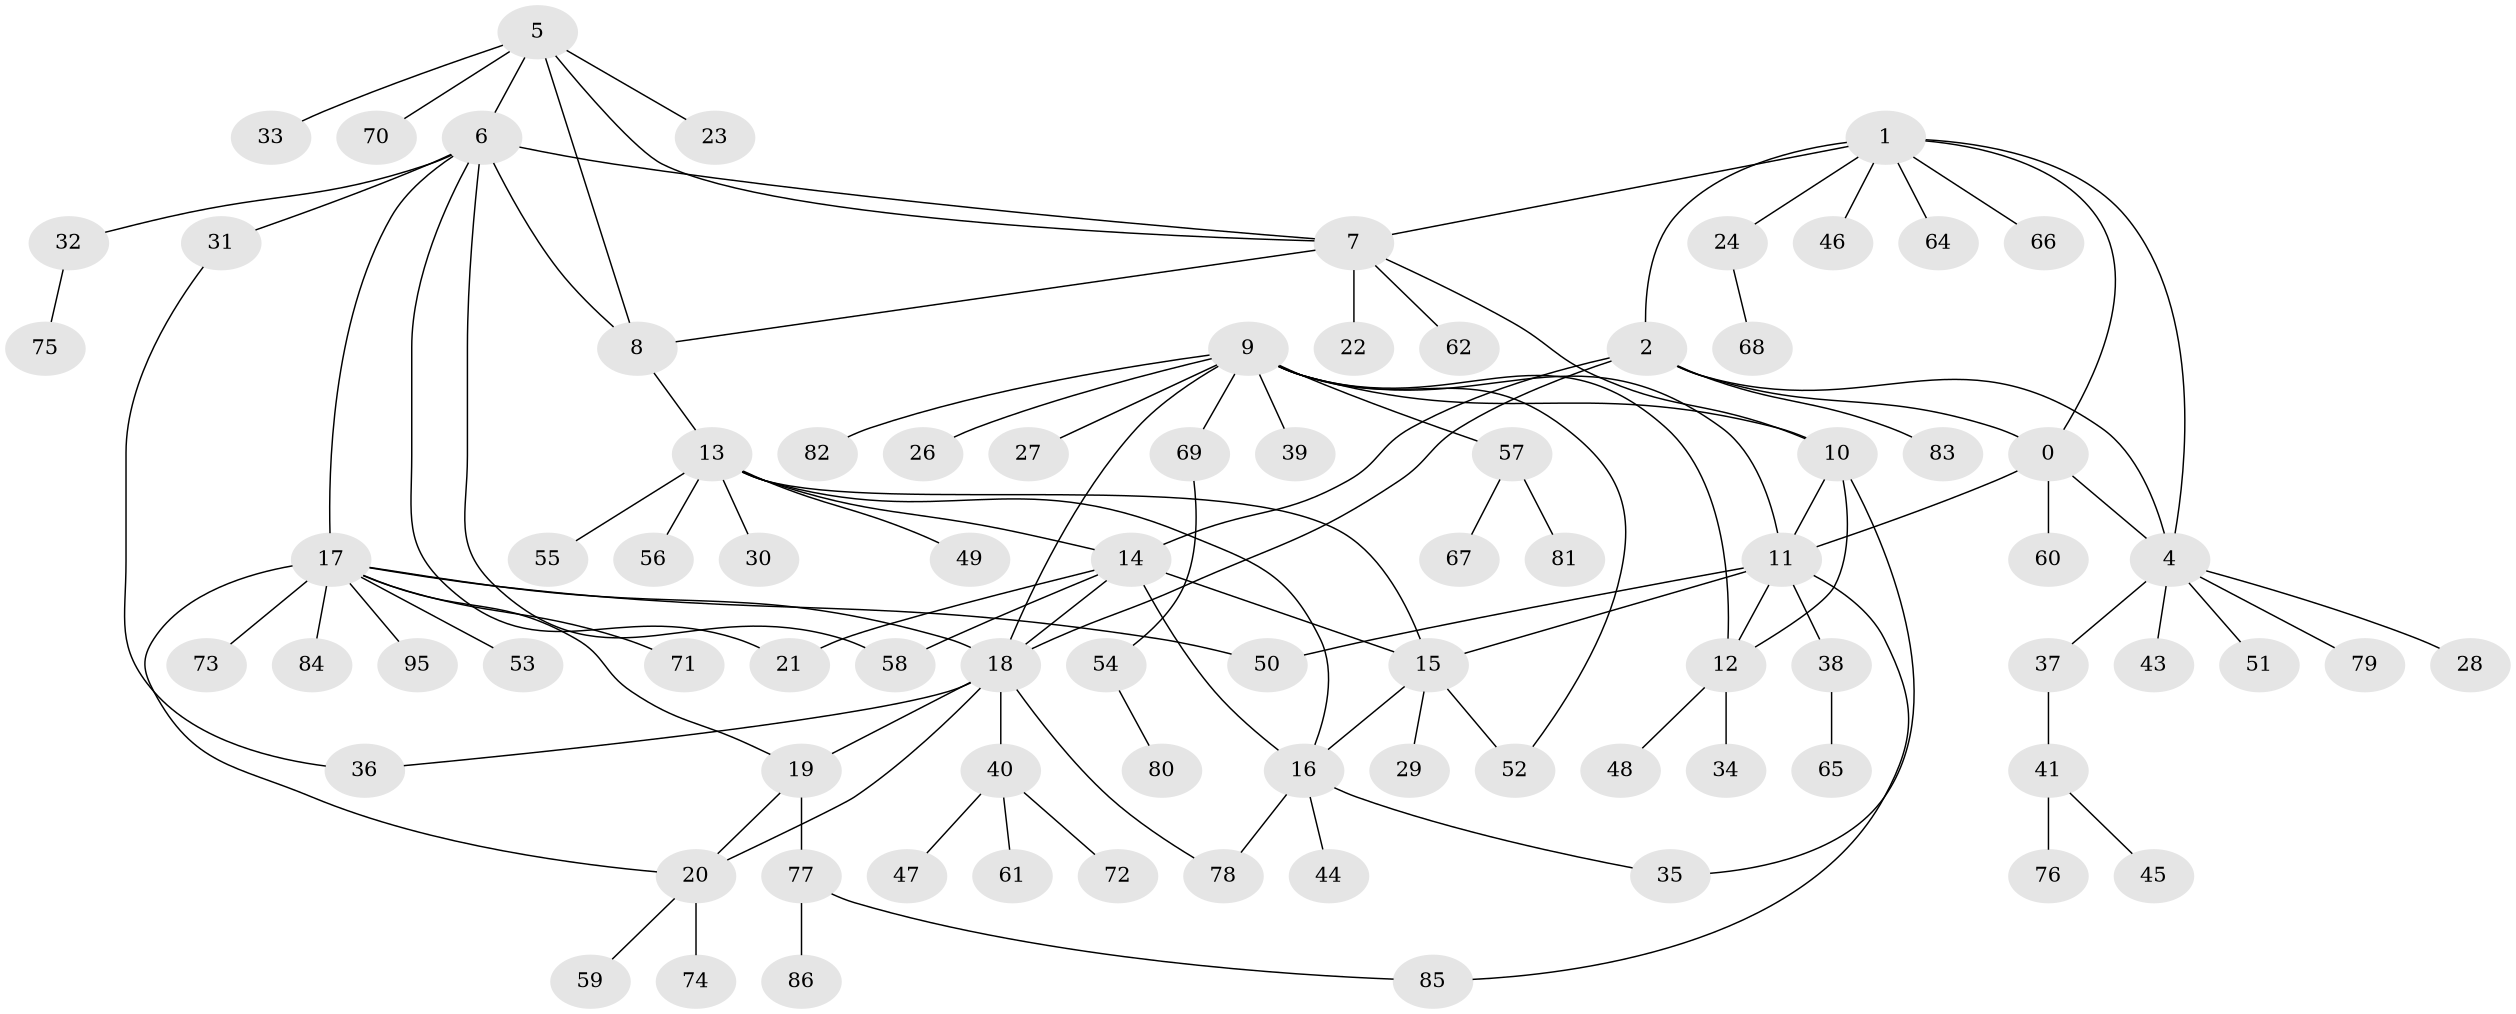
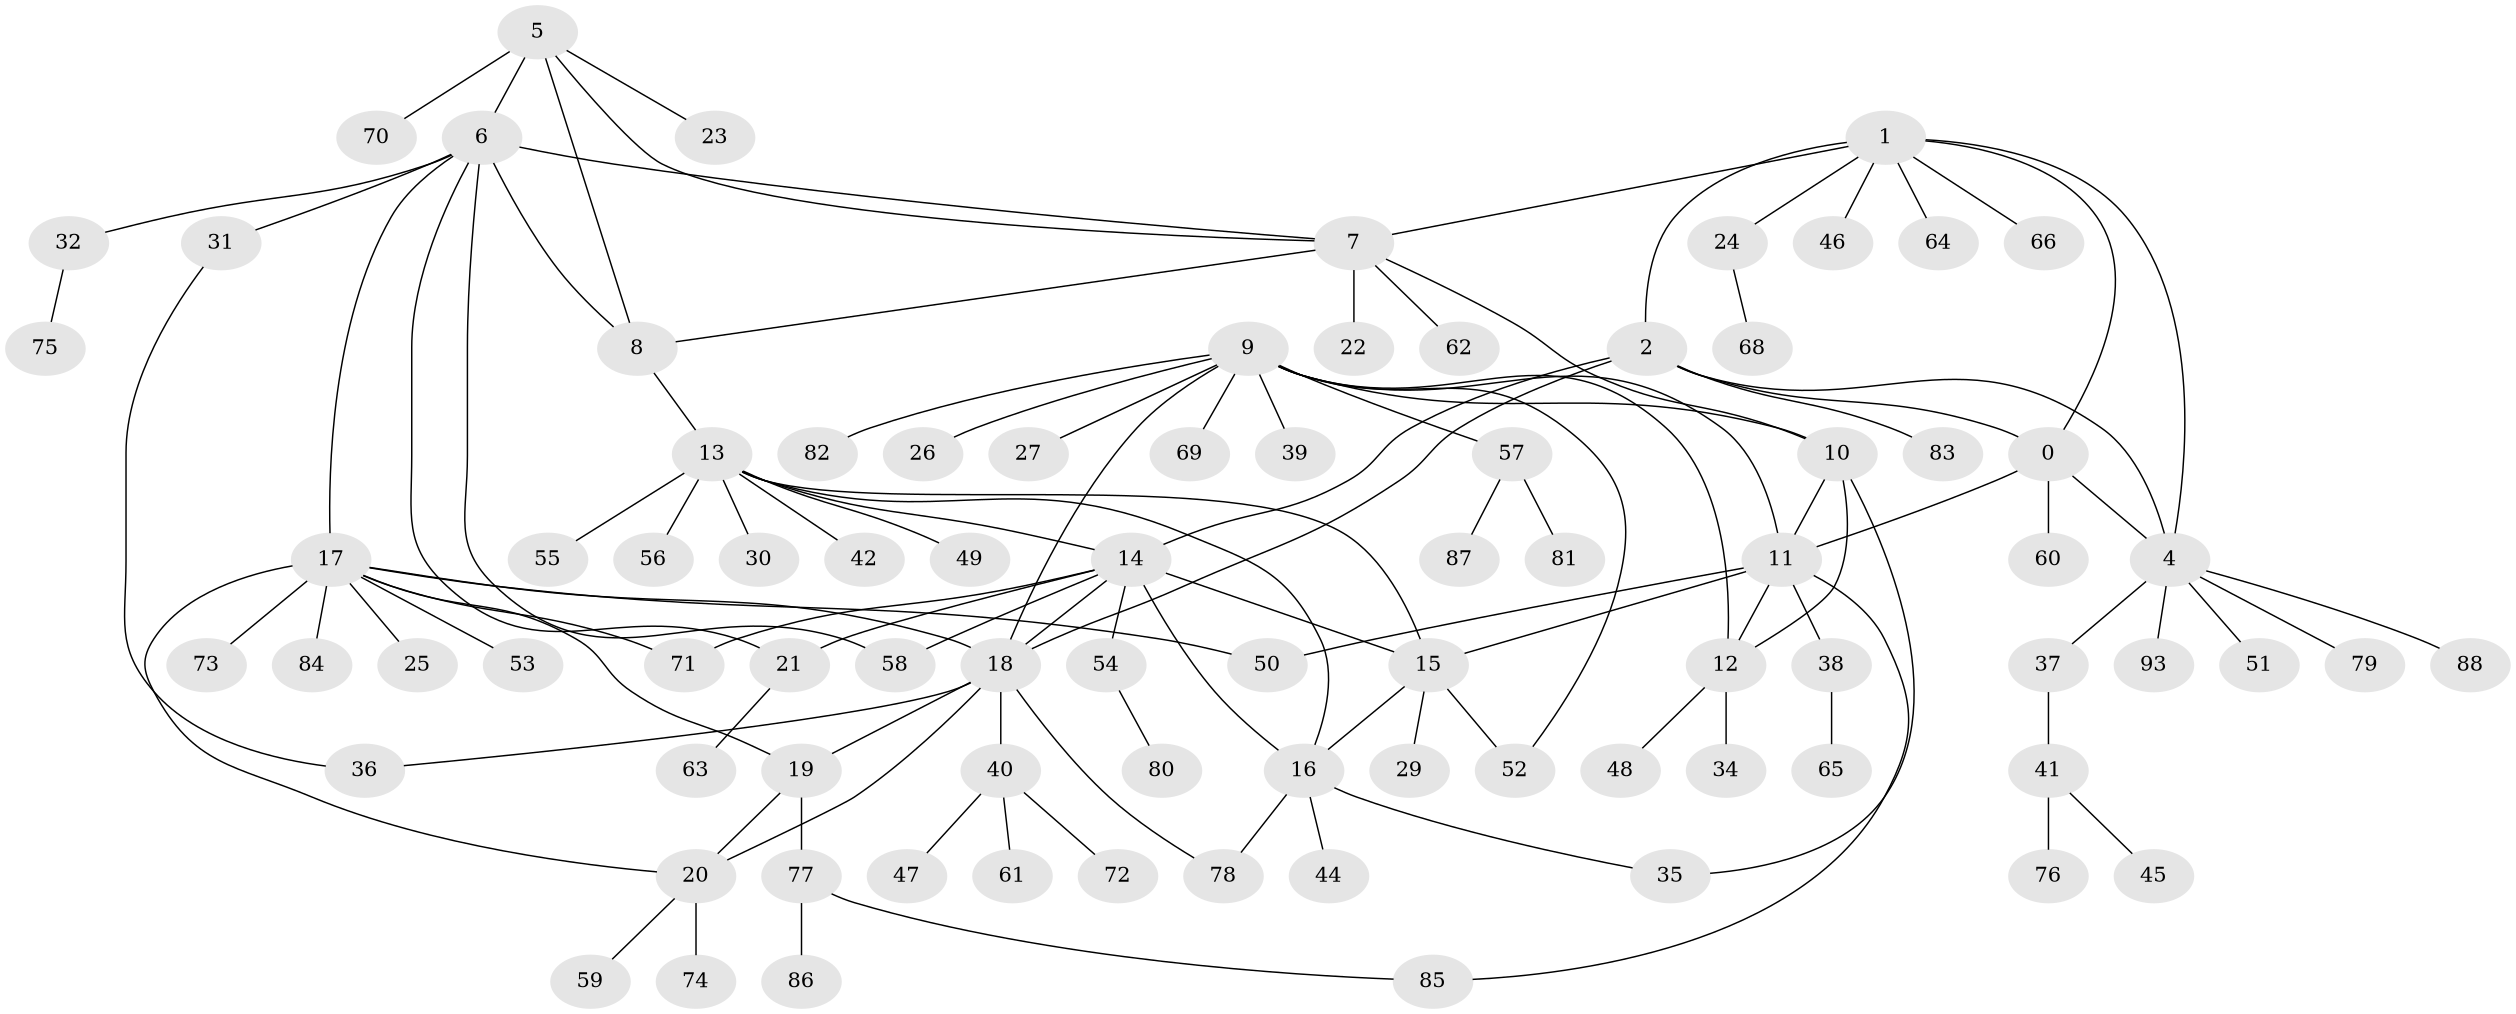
node "33": removed
node "42": added
node "67": label "67" -> "87"
edge "69" -- "54": now "14" -- "54"
edge "14" -- "71": added
node "95": label "95" -> "25"
node "43": label "43" -> "93"
node "28": label "28" -> "88"
node "63": added
